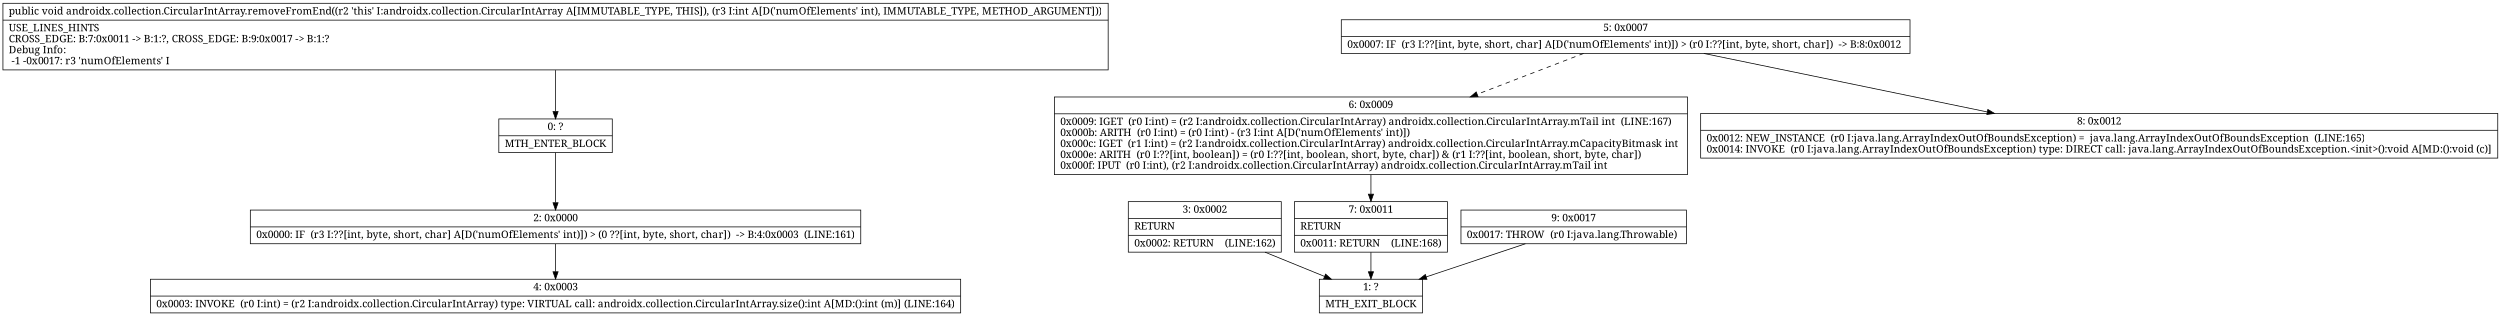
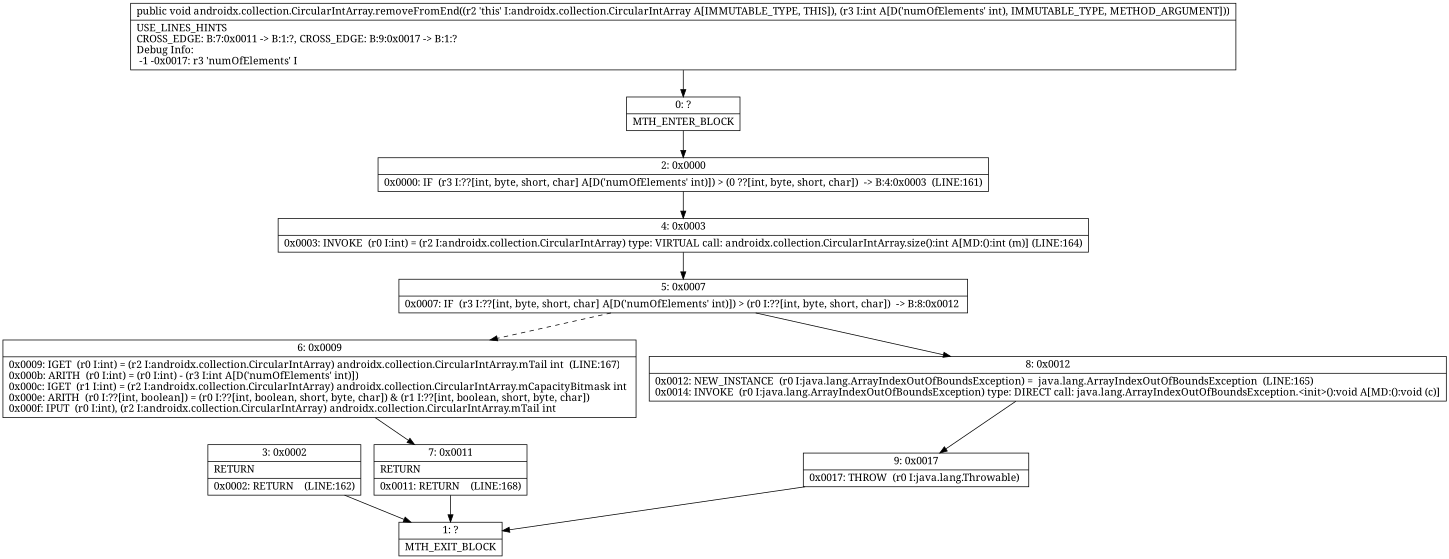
edge "4: 0x0003" -> "5: 0x0007": added
edge "8: 0x0012" -> "9: 0x0017": added
